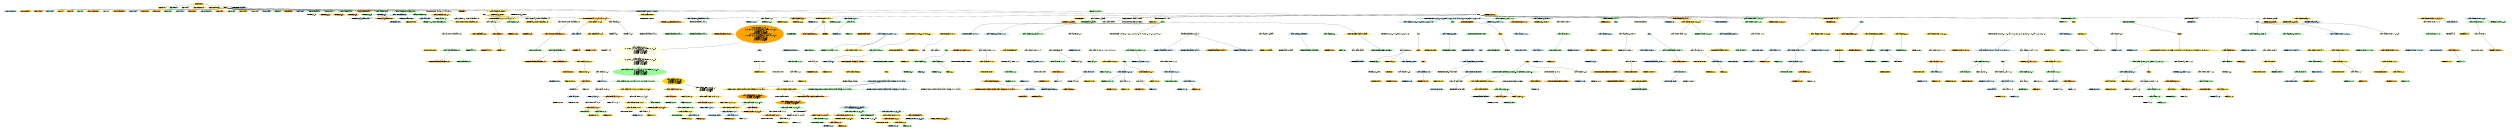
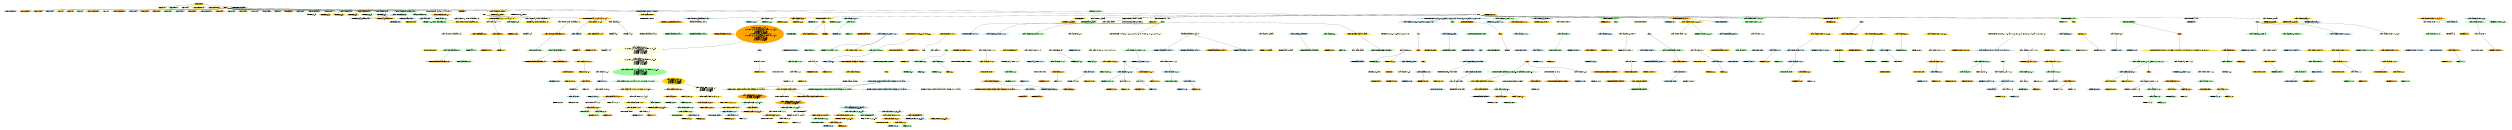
node "(IDENTIFIER,v5,*(_WORD *)(v11 + 52) = v5)": removed
node "(IDENTIFIER,a4,v17 = a4)": fillcolor orange -> lightyellow
node "(IDENTIFIER,v36,v36[1] = v20)": fillcolor lightyellow -> palegreen
node "(LITERAL,1,*(_BYTE *)(v12 + 53) & 1)": fillcolor lightblue -> orange
